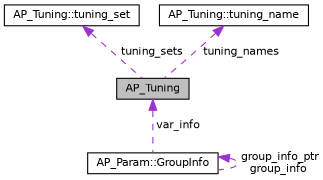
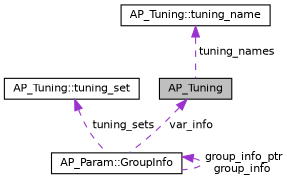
edge "AP_Tuning" -> "AP_Tuning::tuning_set": now "AP_Param::GroupInfo" -> "AP_Tuning::tuning_set"
